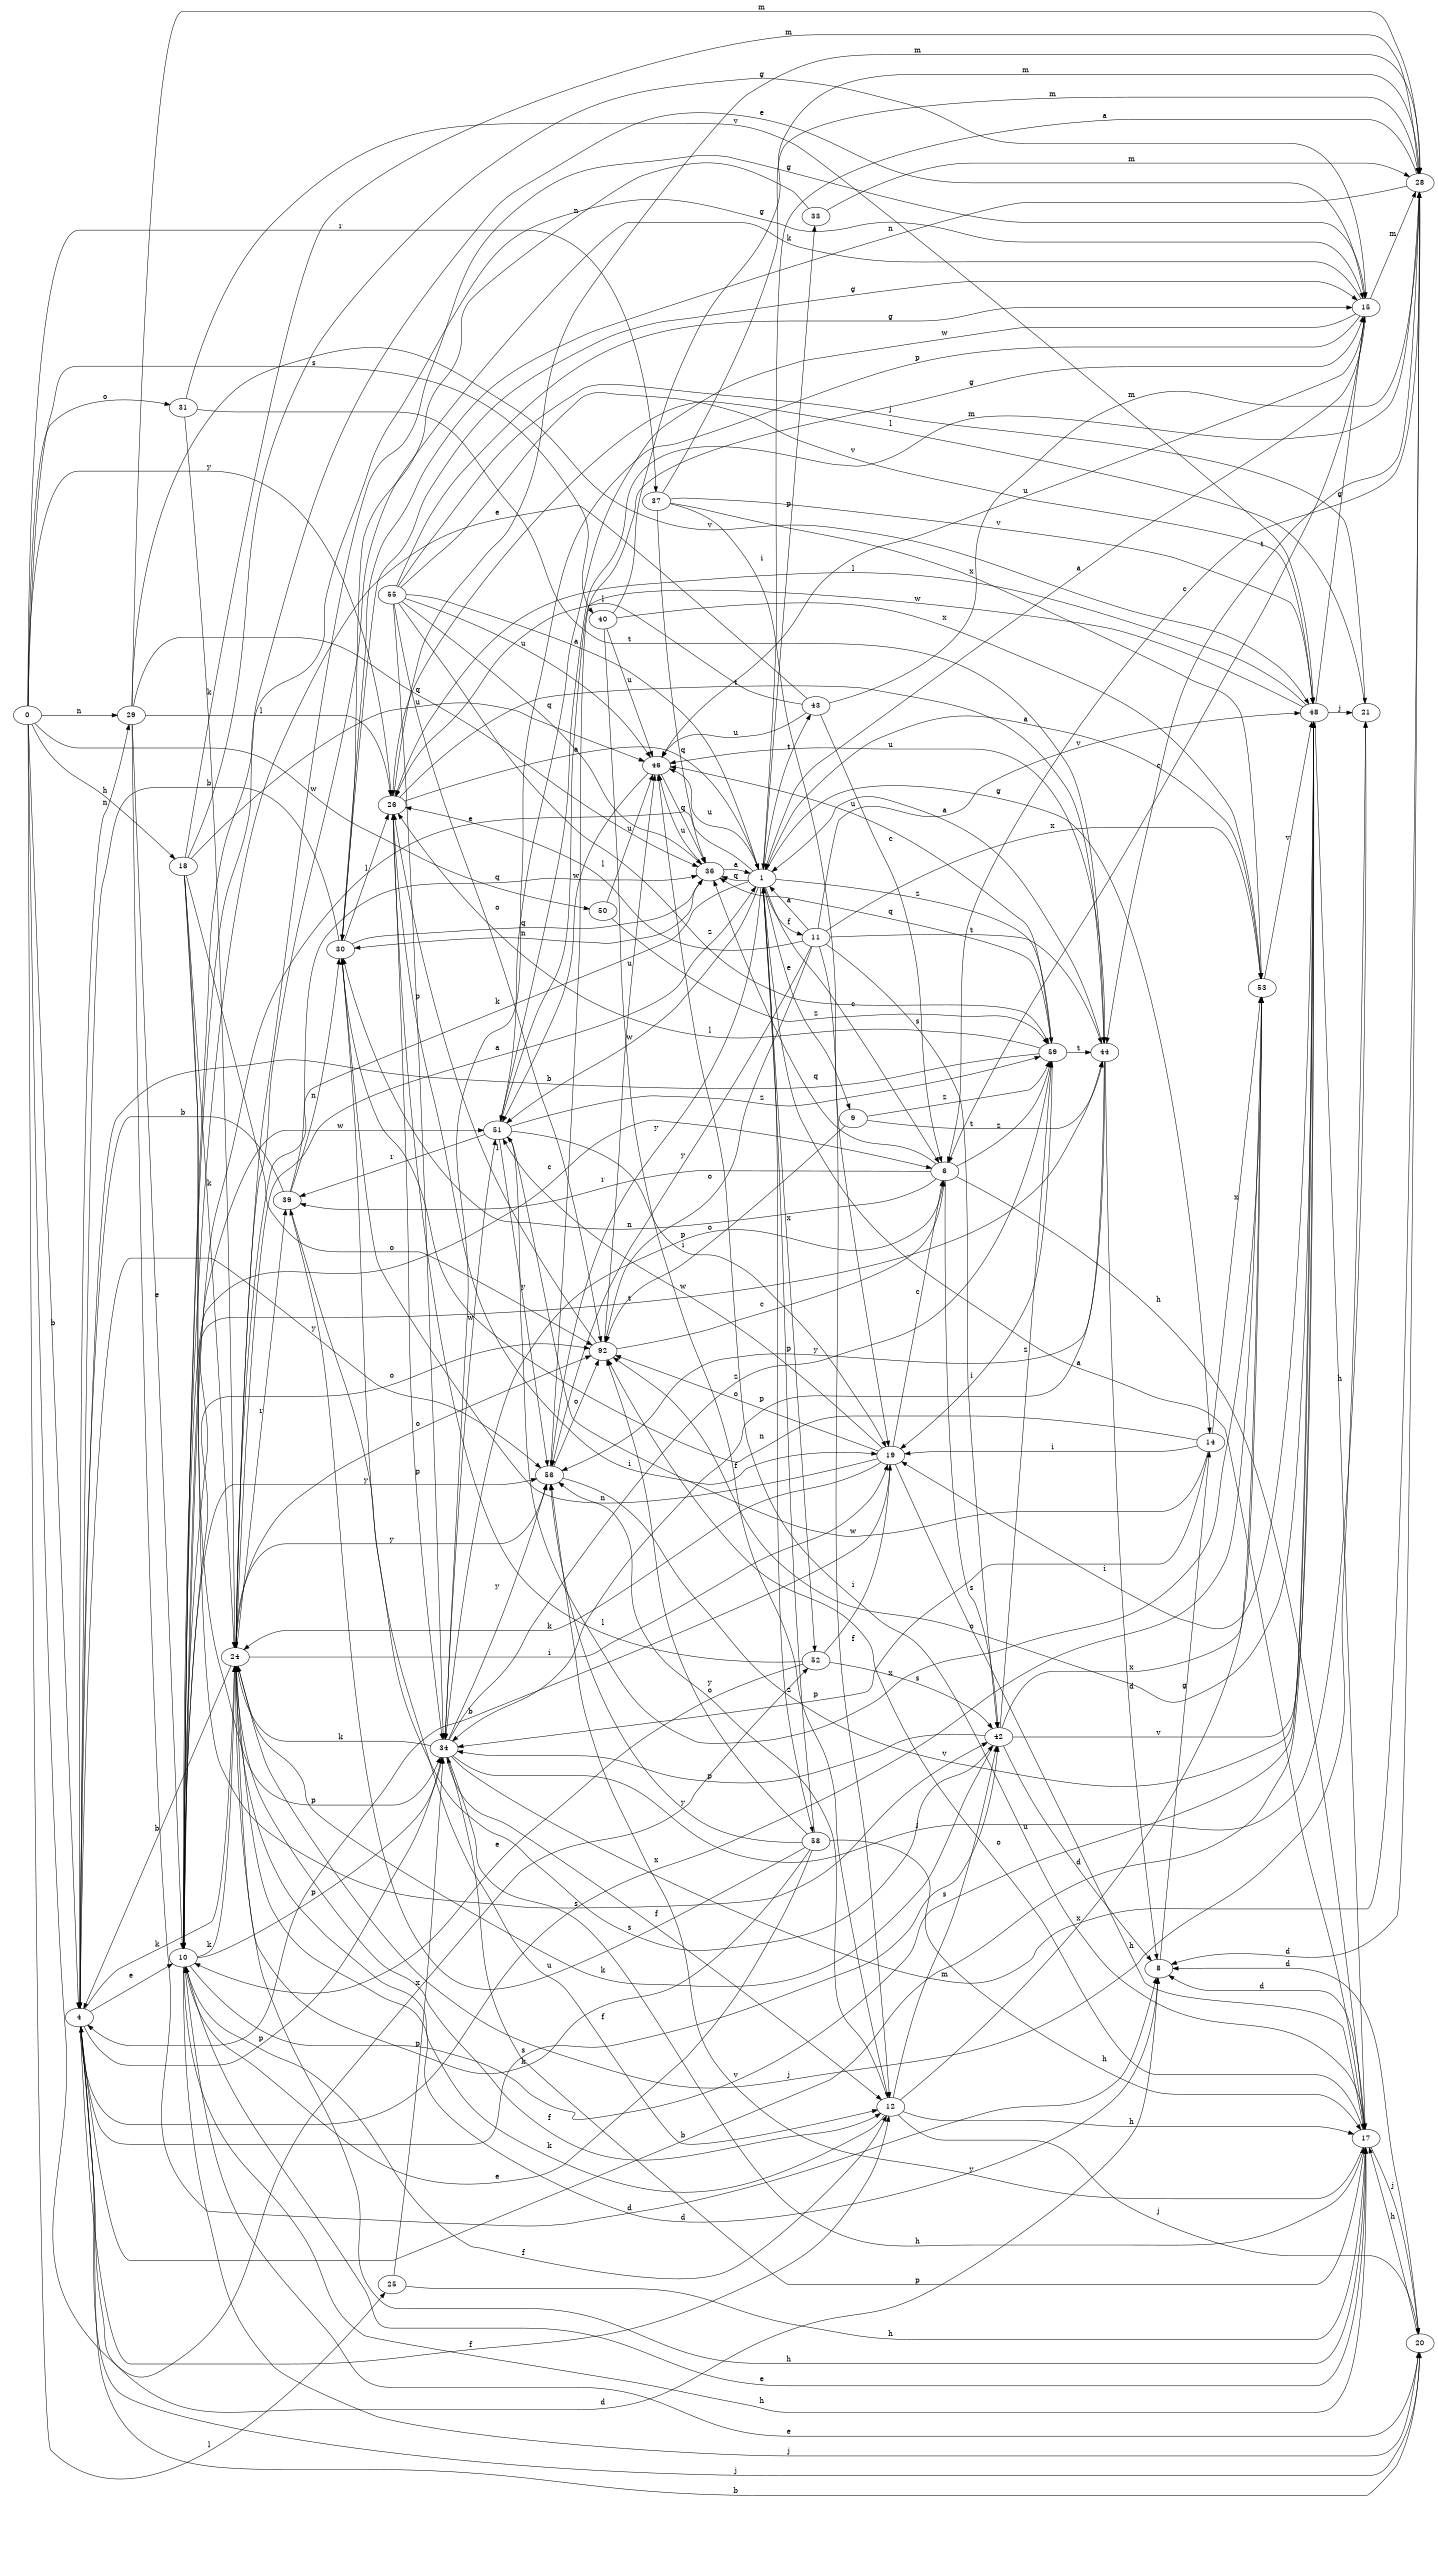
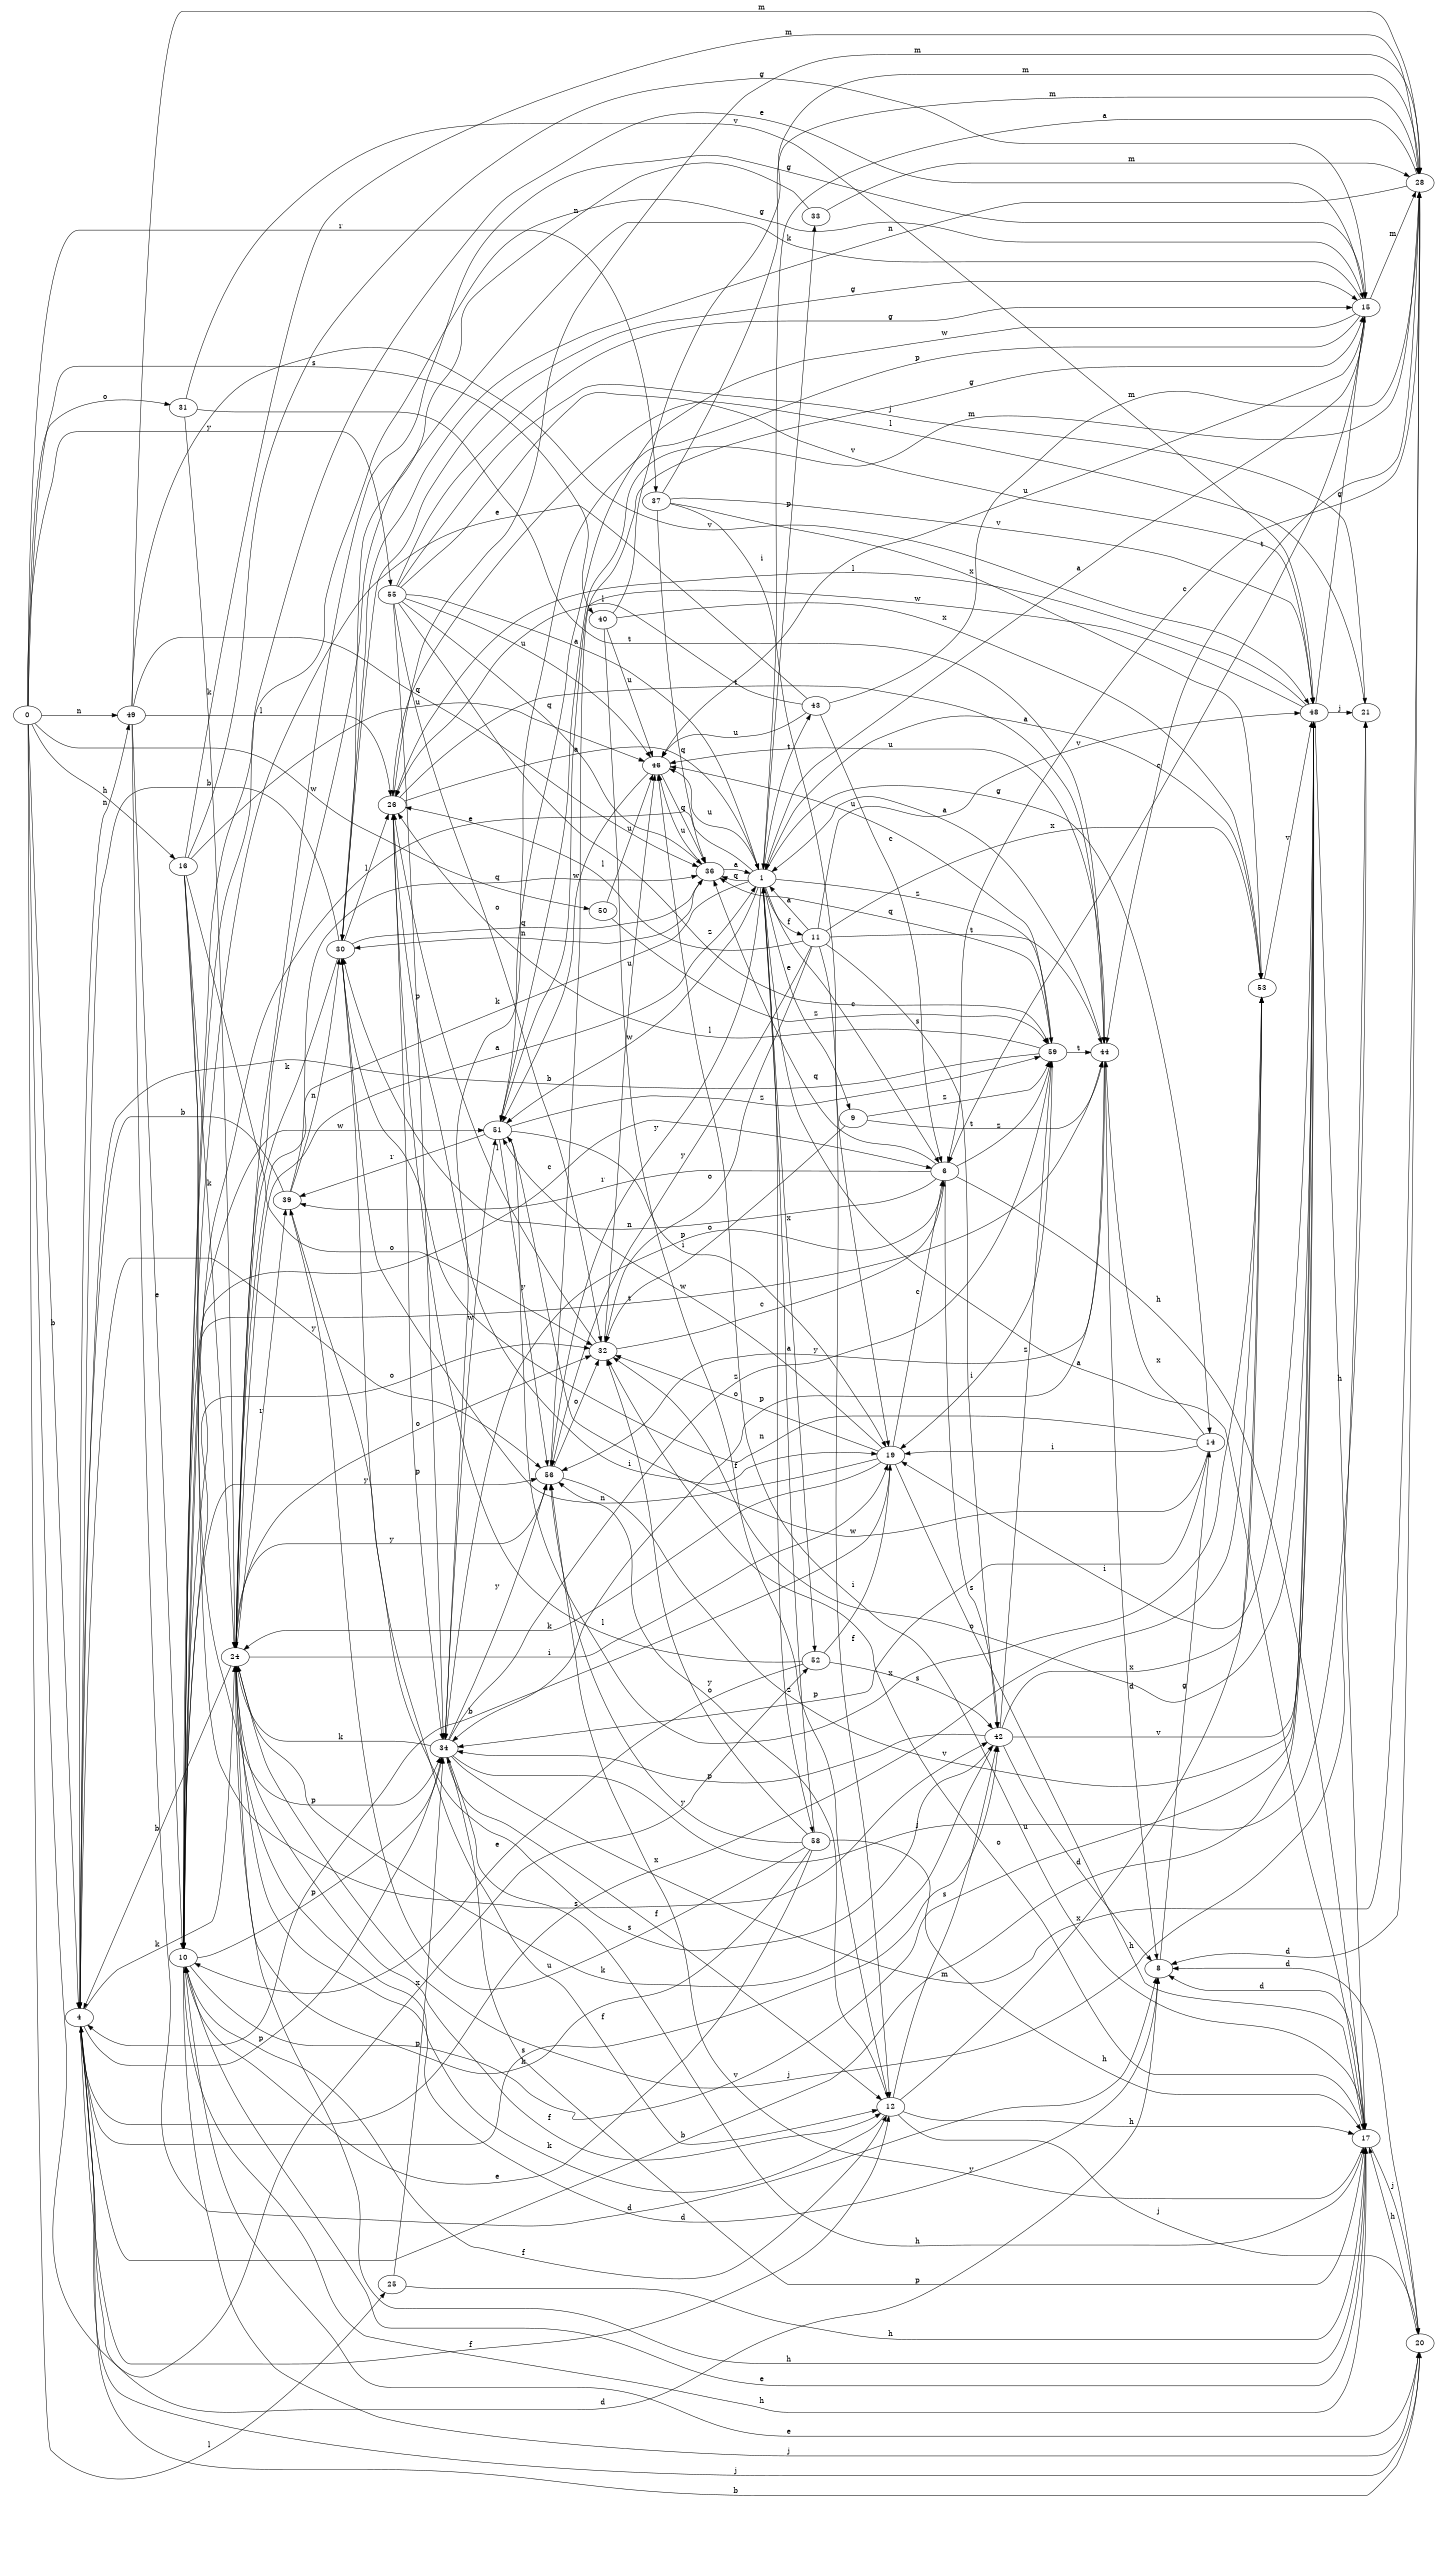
edge "0" -> "26": now "0" -> "55"
node "29": label "29" -> "49"
node "18": label "18" -> "16"
edge "14" -> "53": now "14" -> "44"
edge "58" -> "1": label "p" -> "a"
node "92": label "92" -> "32"
edge "10" -> "24": now "30" -> "24"
edge "4" -> "10": removed, label "e"
